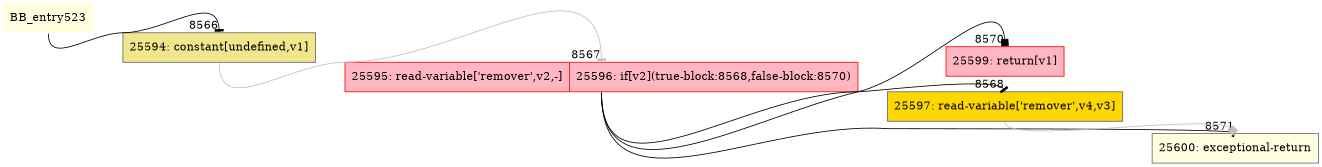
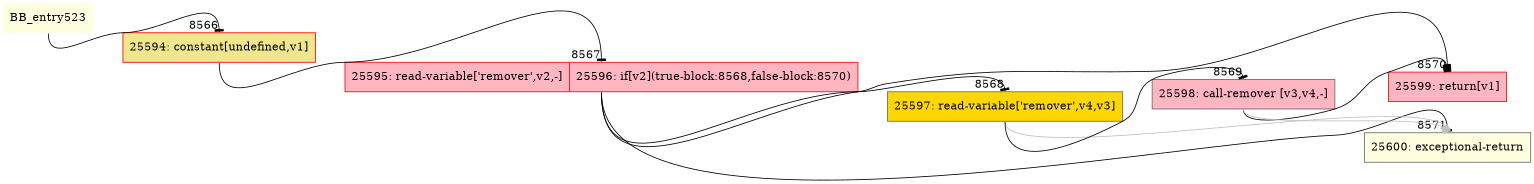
node "25594: constant[undefined,v1]": color gray40 -> red
edge "25594: constant[undefined,v1]" -> "25595: read-variable['remover',v2,-]": color gray -> black
node "25598: call-remover [v3,v4,-]": added
